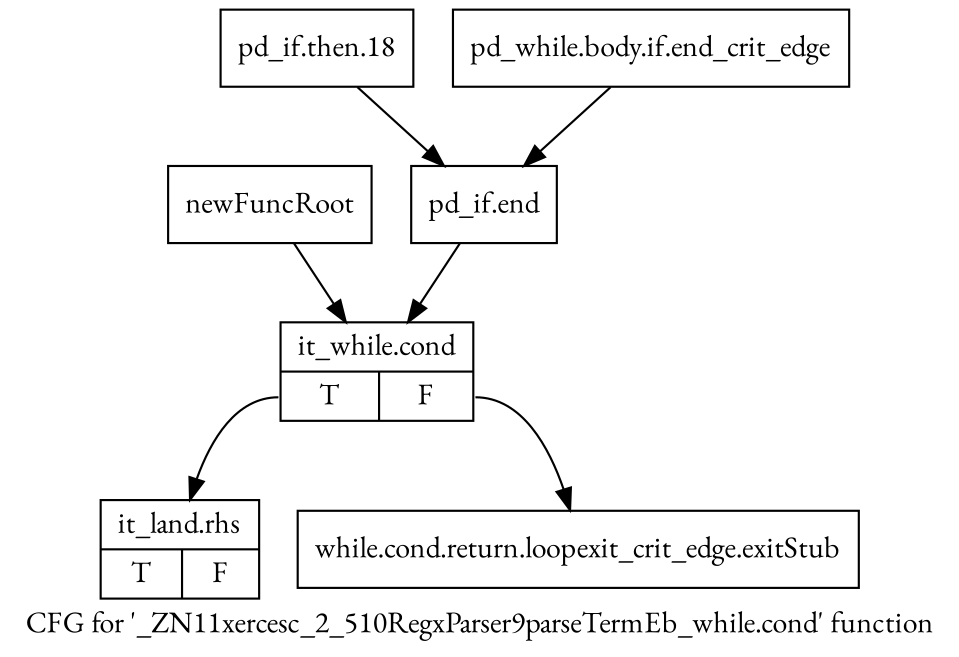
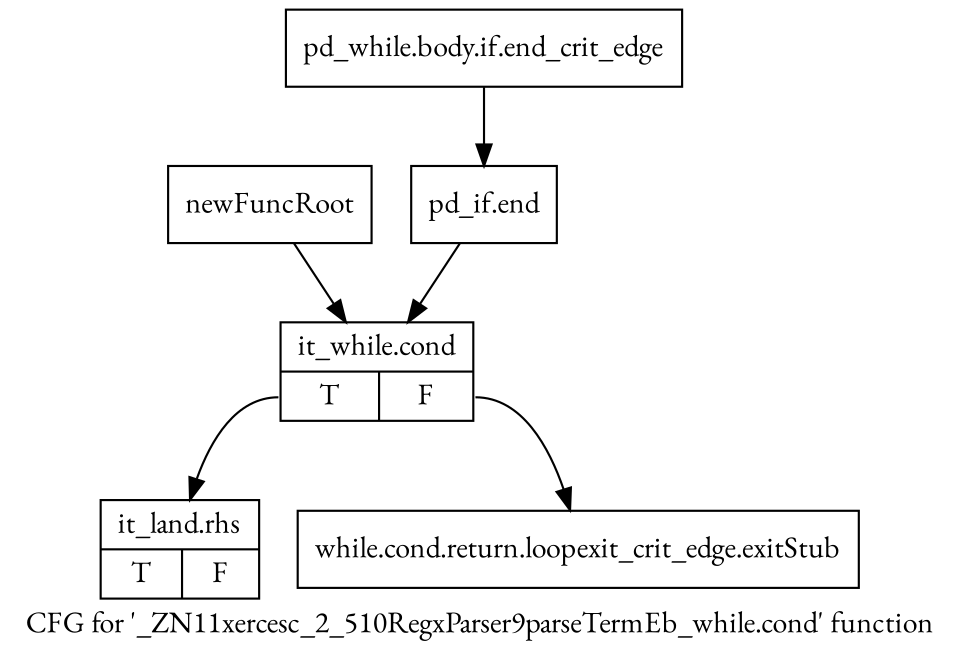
node "pd_if.then.18": removed
